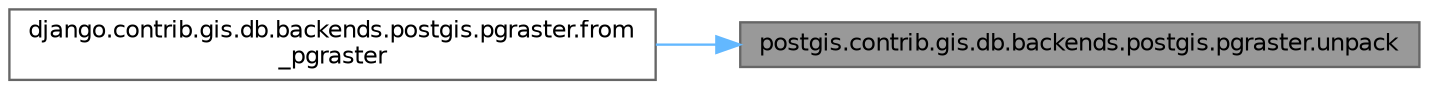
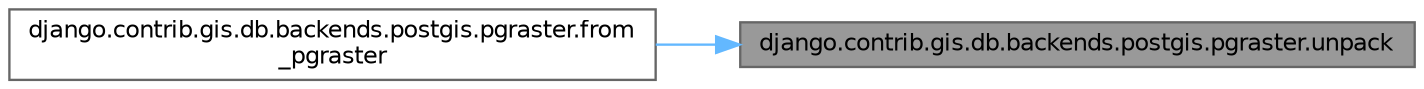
node "postgis.contrib.gis.db.backends.postgis.pgraster.unpack": label "postgis.contrib.gis.db.backends.postgis.pgraster.unpack" -> "django.contrib.gis.db.backends.postgis.pgraster.unpack"
